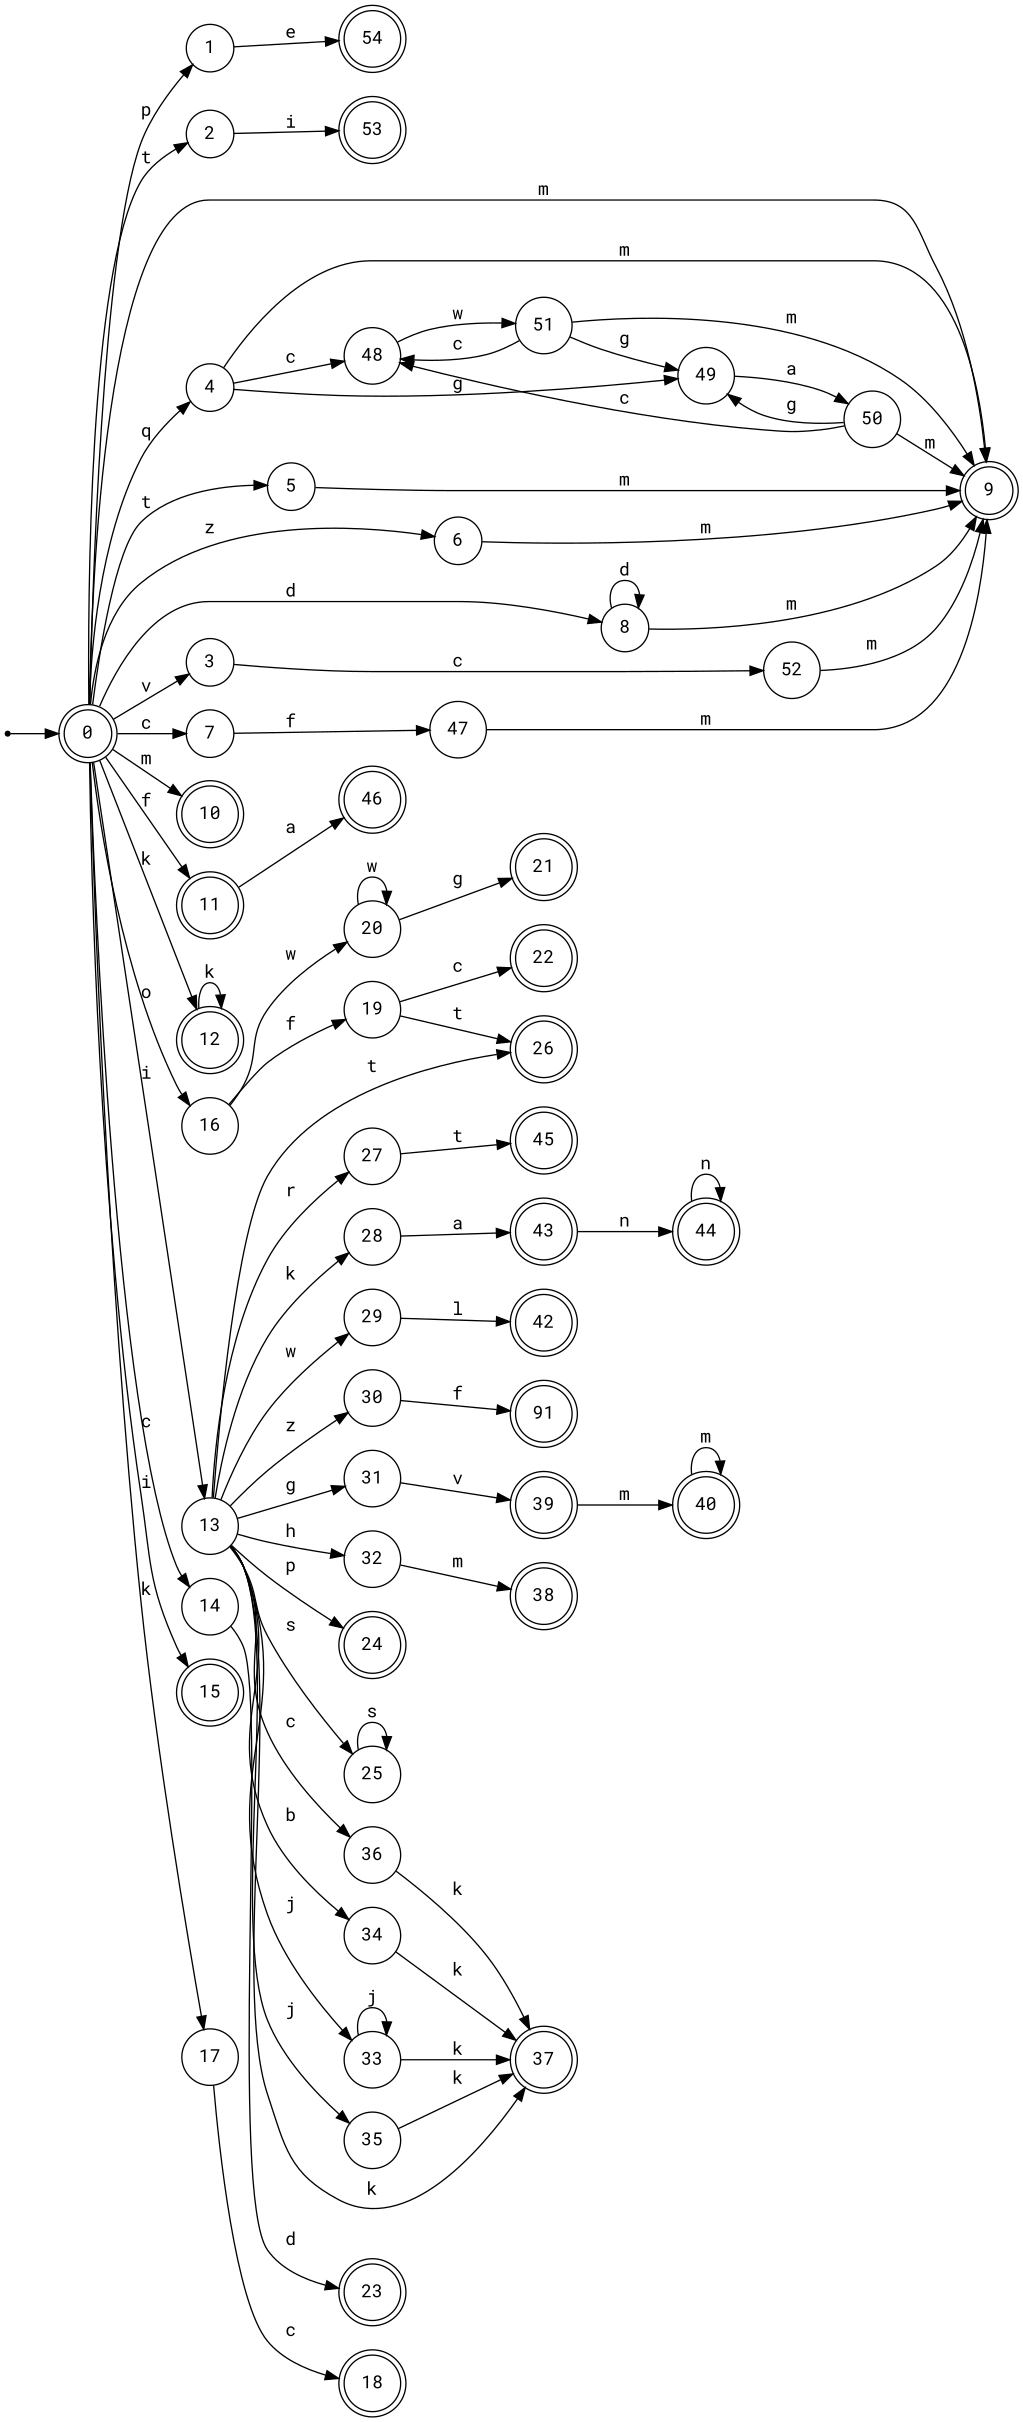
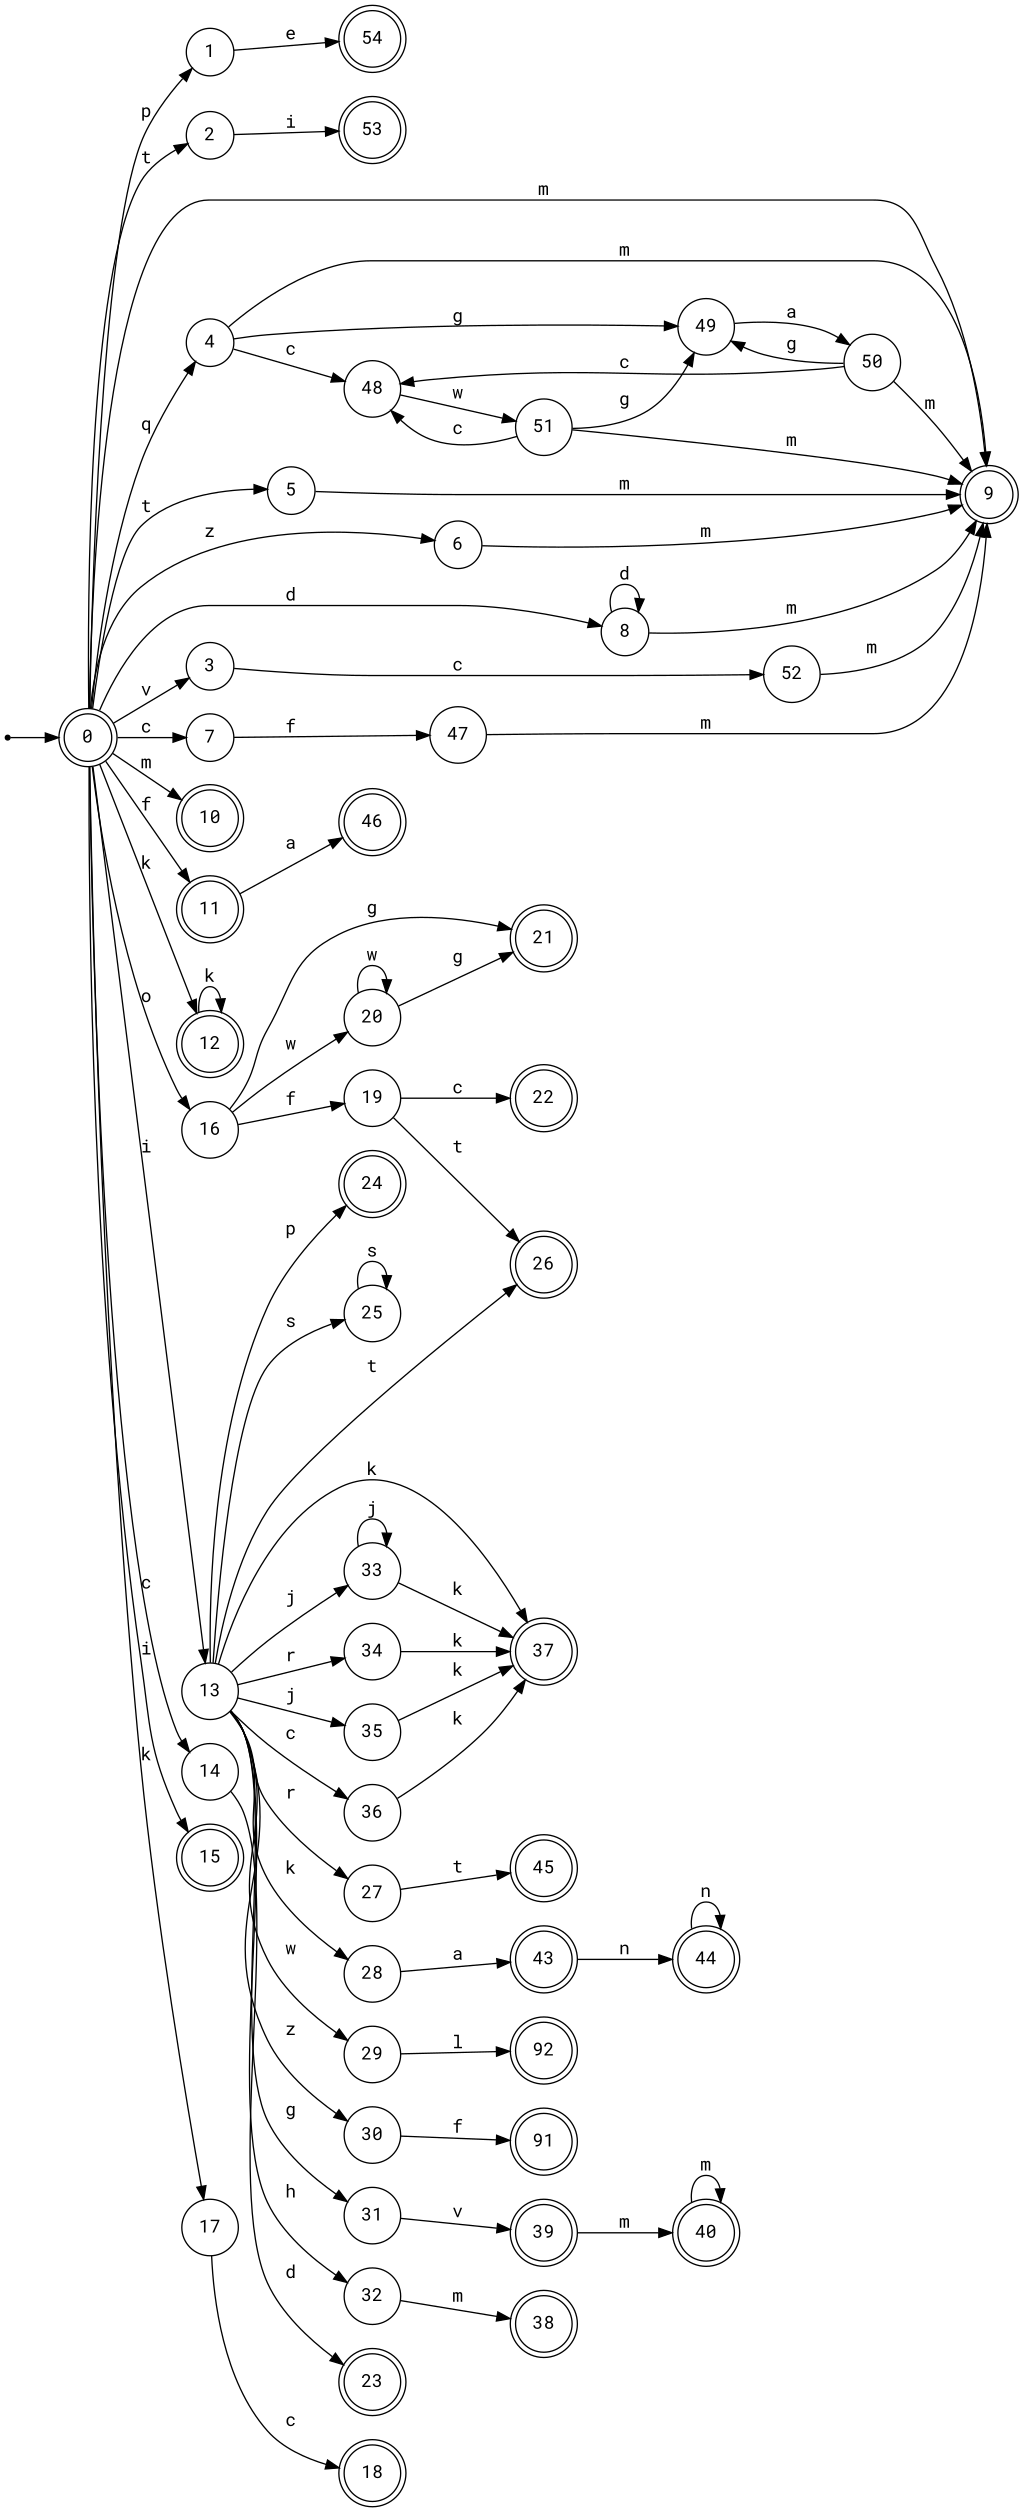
edge "16" -> "21": added, label "g"
node "42": label "42" -> "92"
edge "13" -> "34": label "b" -> "r"
